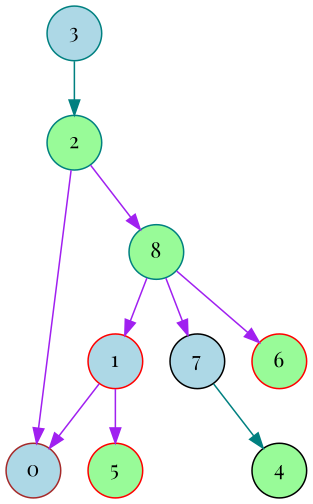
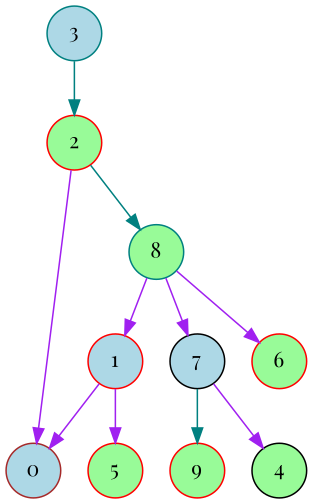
node "2": color teal -> red
edge "2" -> "8": color purple -> teal
edge "7" -> "4": color teal -> purple
node "9": added
